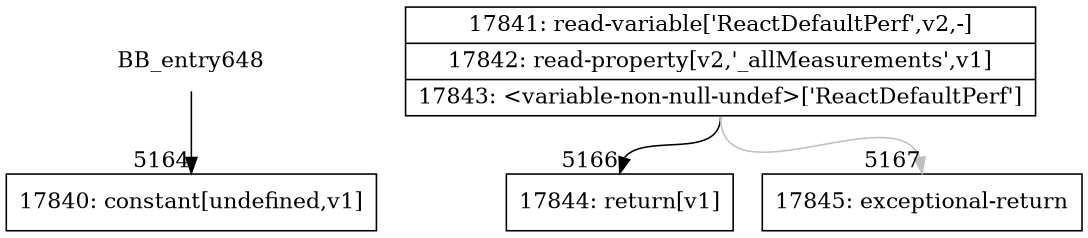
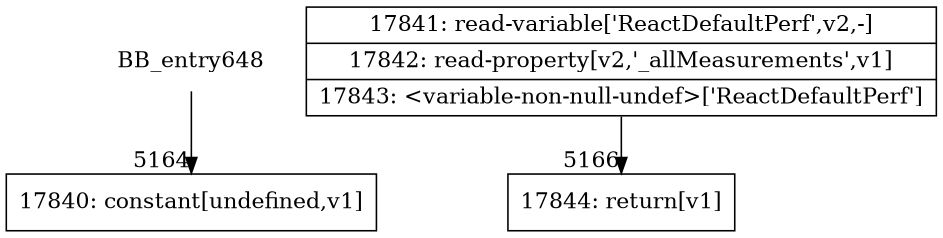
node "17845: exceptional-return": removed
